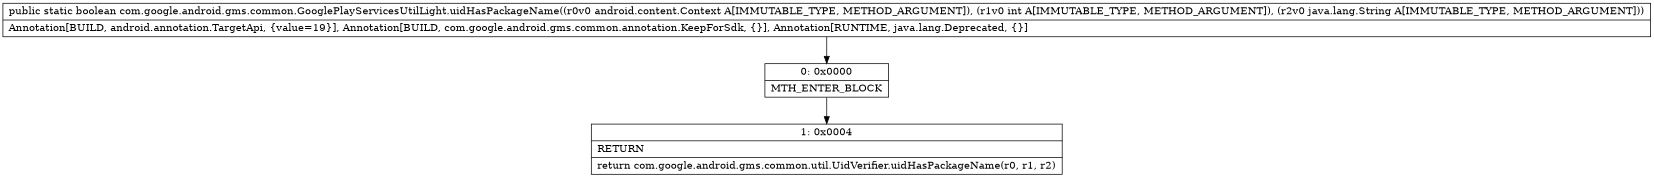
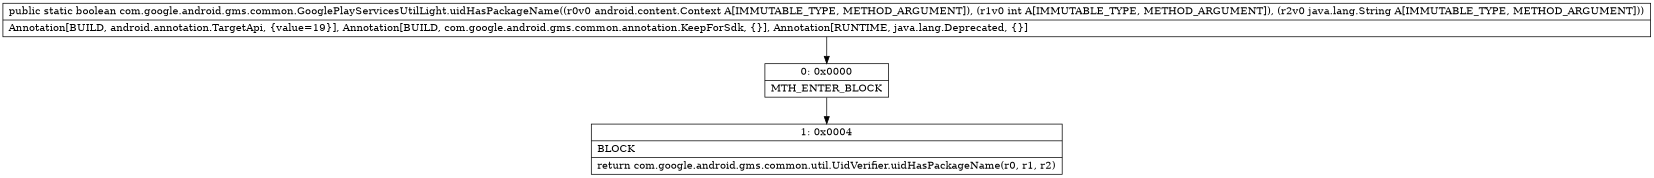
node "1: 0x0004": text "RETURN" -> "BLOCK"
